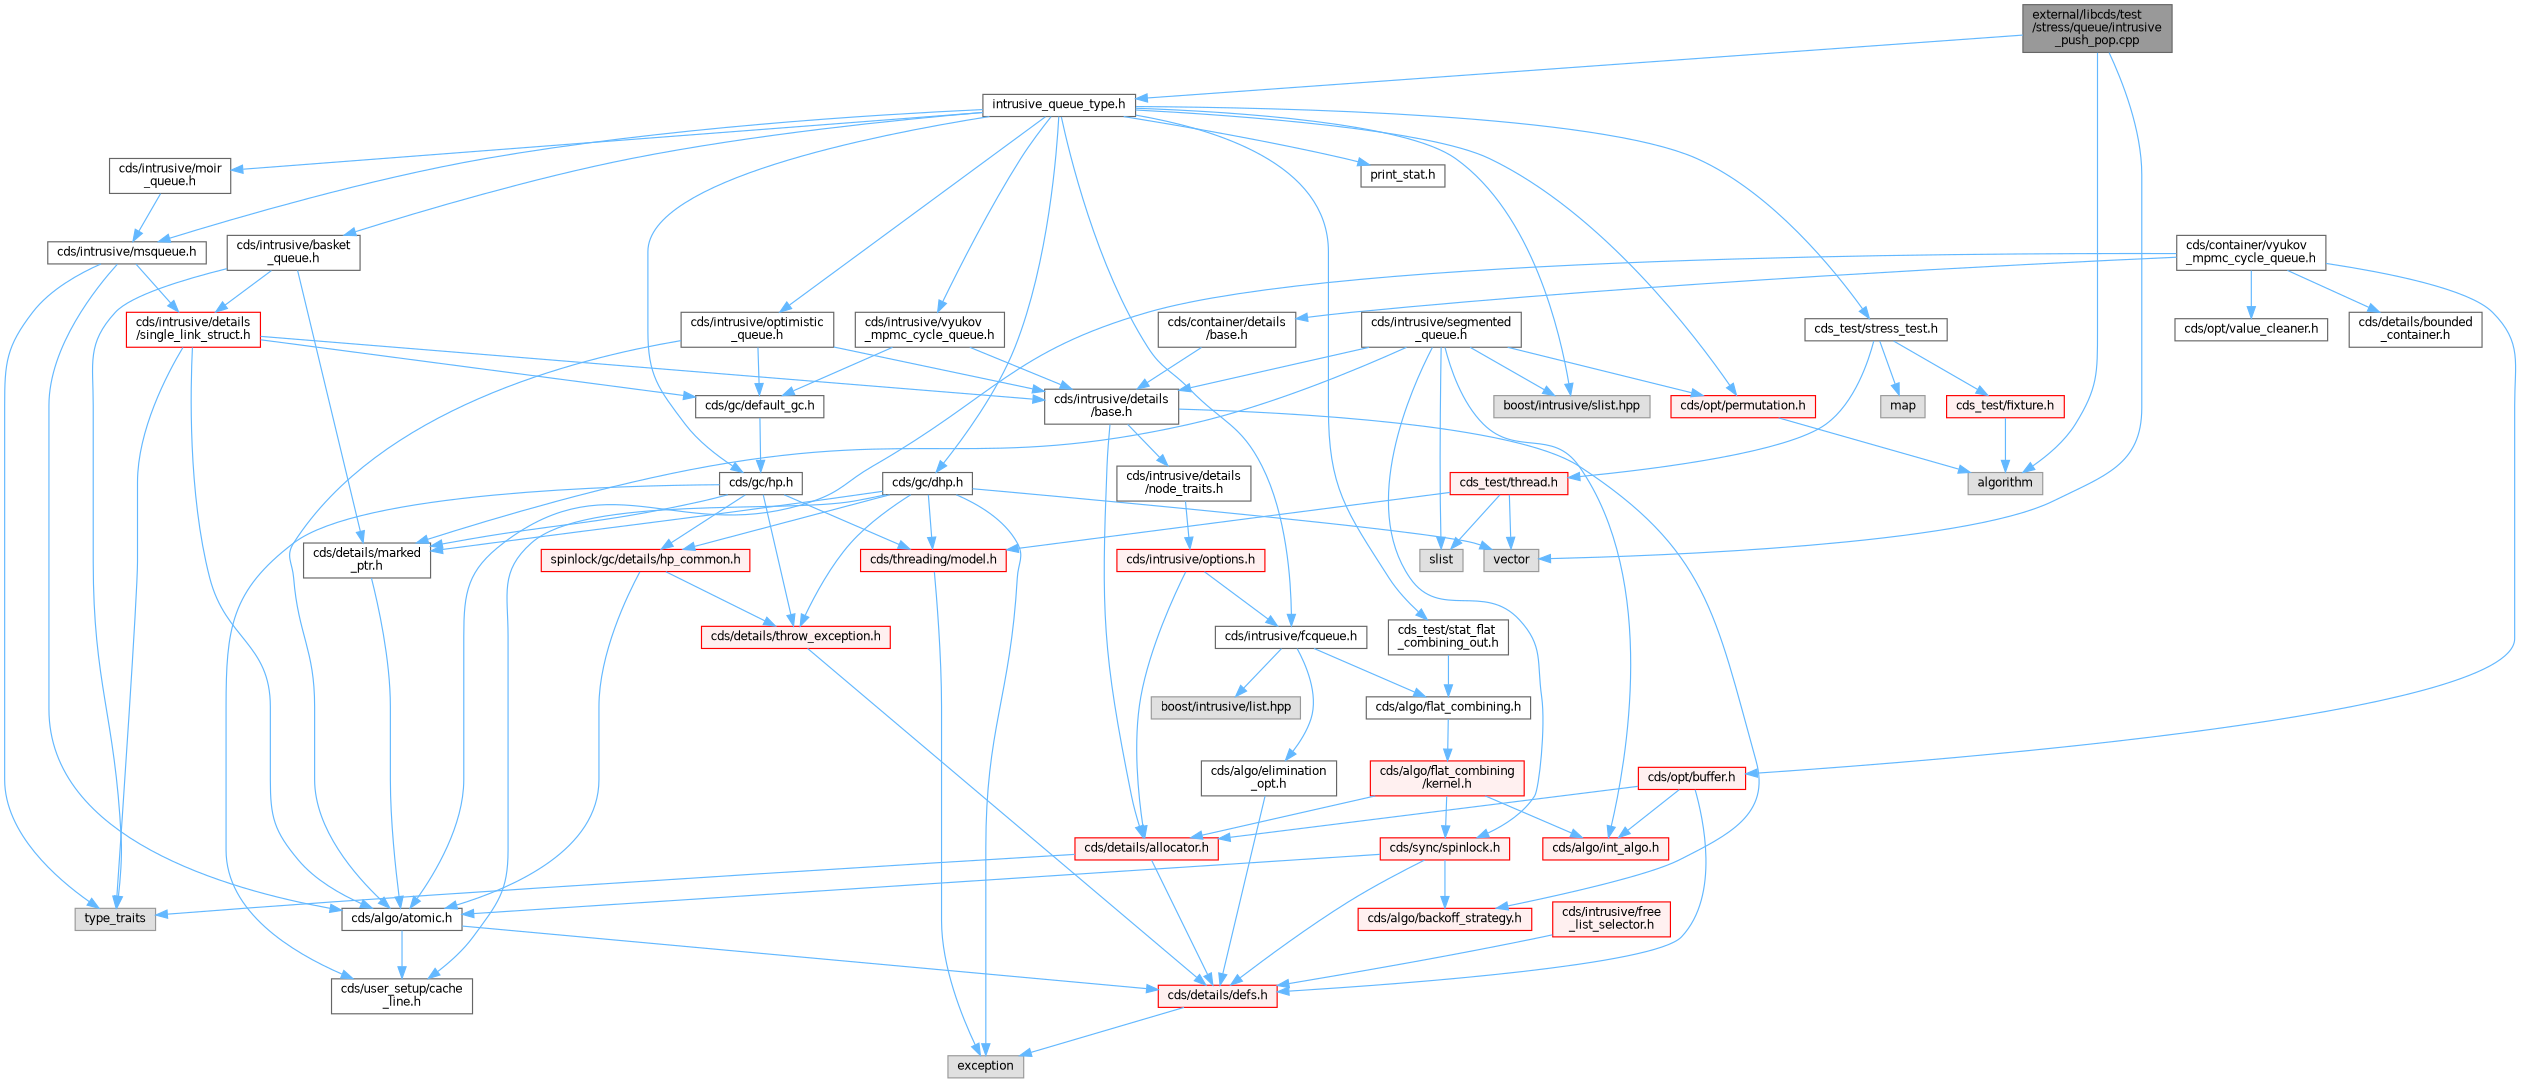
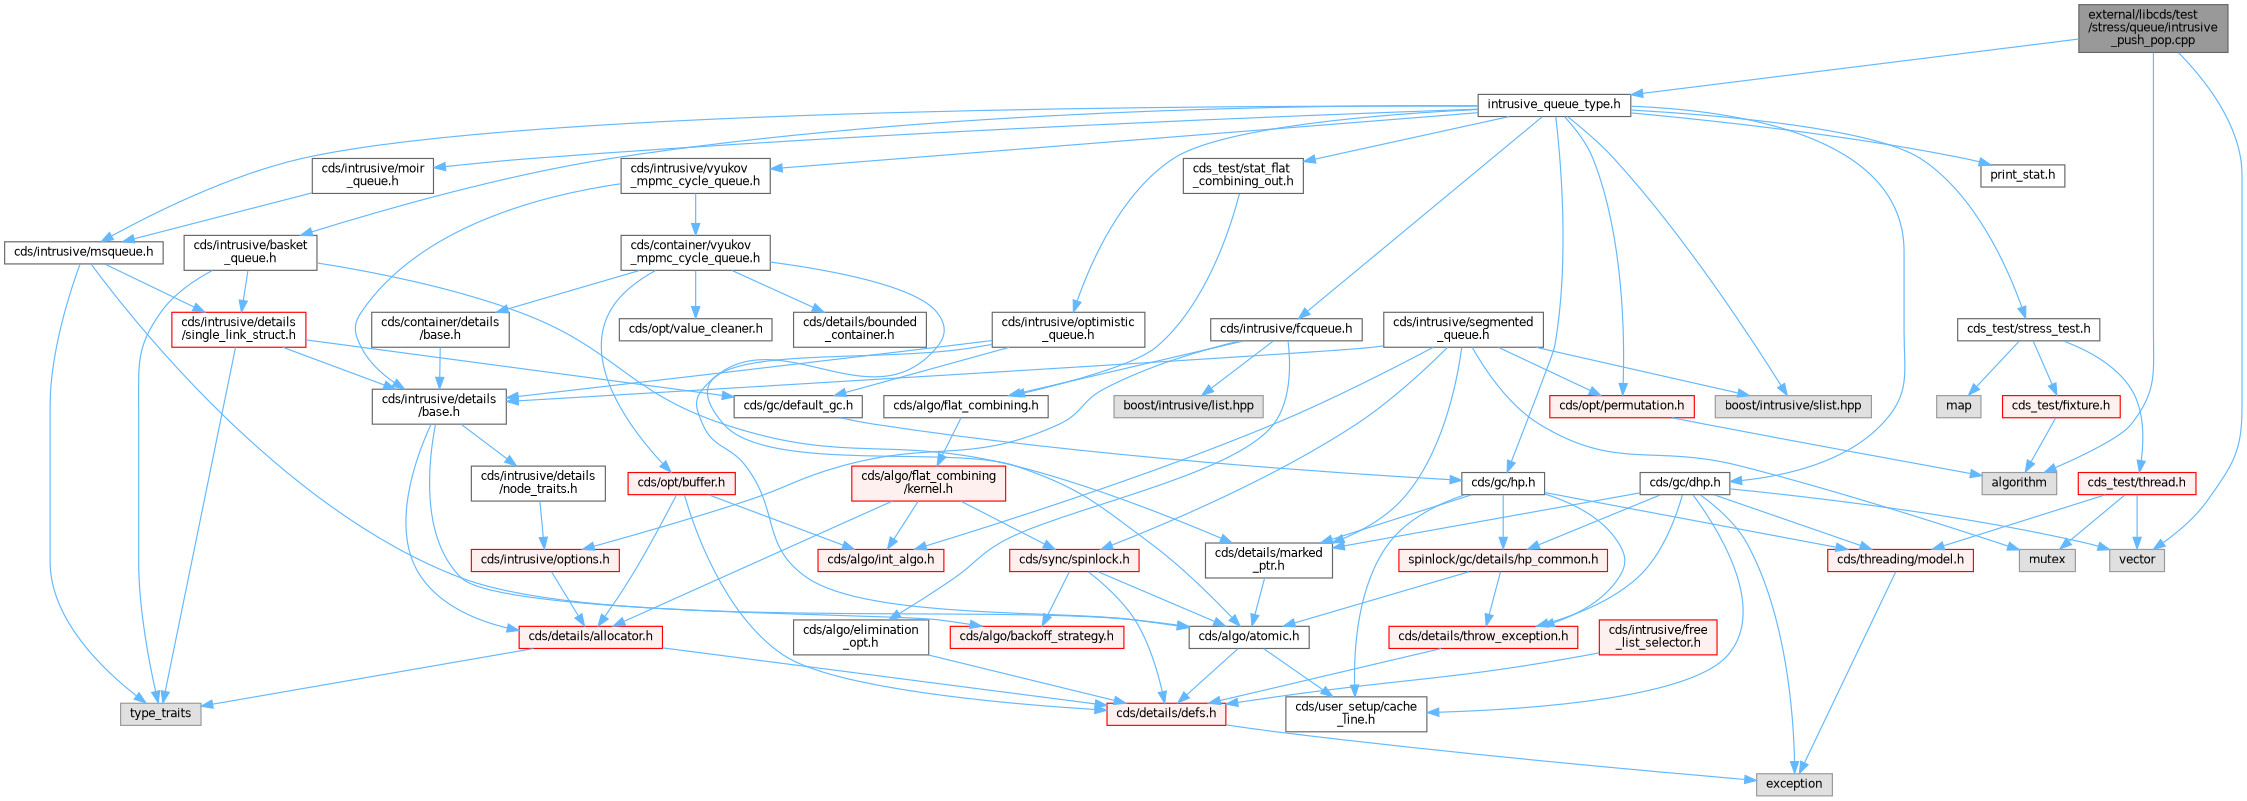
edge "cds/intrusive/vyukov _mpmc_cycle_queue.h" -> "cds/gc/default_gc.h": now "cds/intrusive/vyukov _mpmc_cycle_queue.h" -> "cds/container/vyukov _mpmc_cycle_queue.h"
node "slist": label "slist" -> "mutex"
edge "cds/intrusive/options.h" -> "cds/intrusive/fcqueue.h": reversed
edge "cds/intrusive/details /single_link_struct.h" -> "cds/algo/atomic.h": removed
